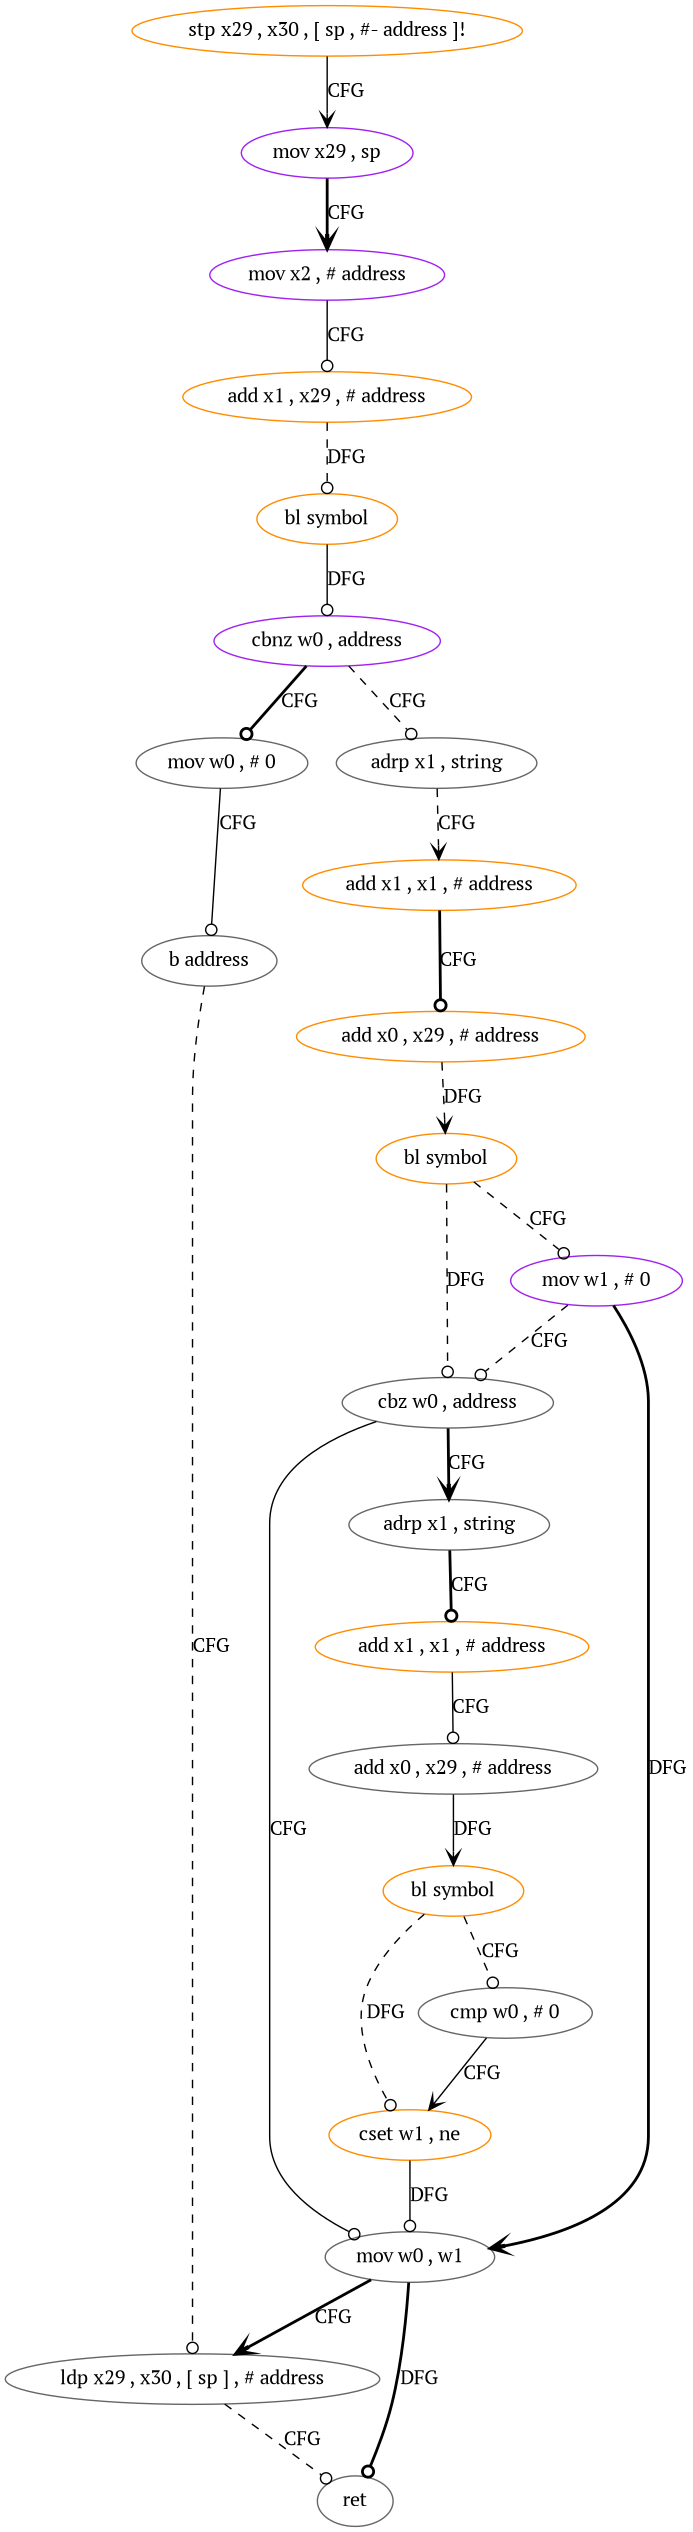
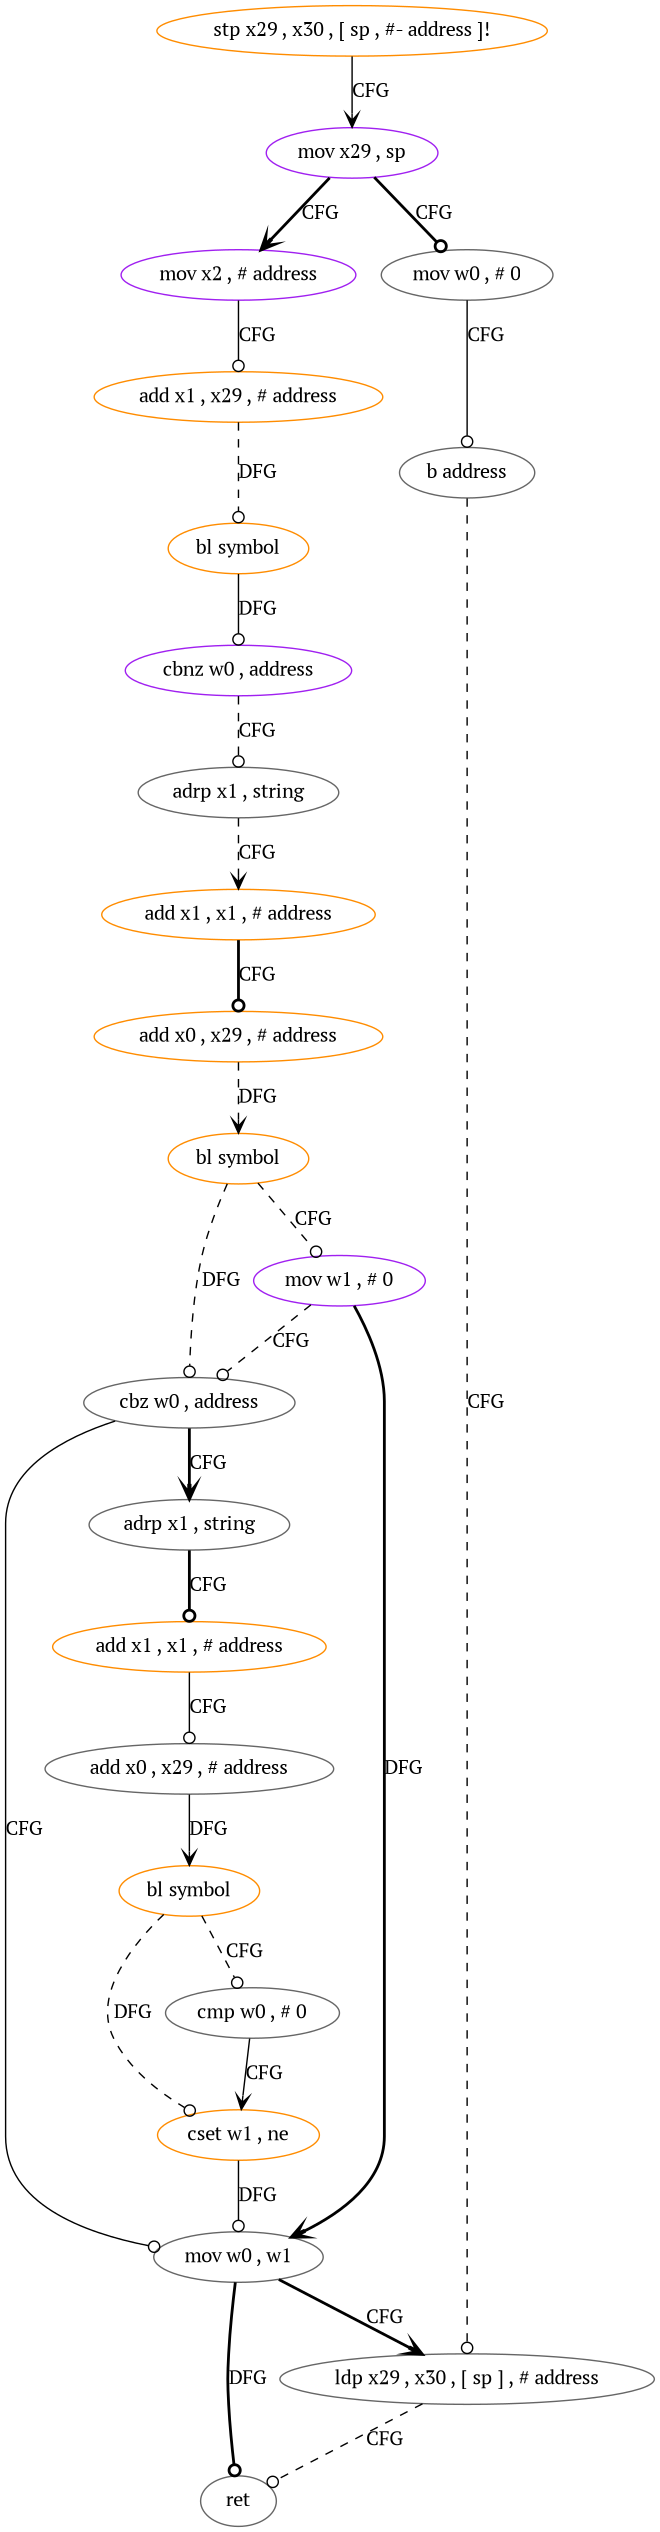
edge "cbnz w0 , address" -> "mov w0 , # 0": now "mov x29 , sp" -> "mov w0 , # 0"
